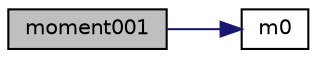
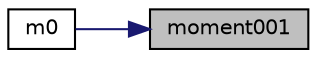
edge "moment001" -> "m0": reversed
